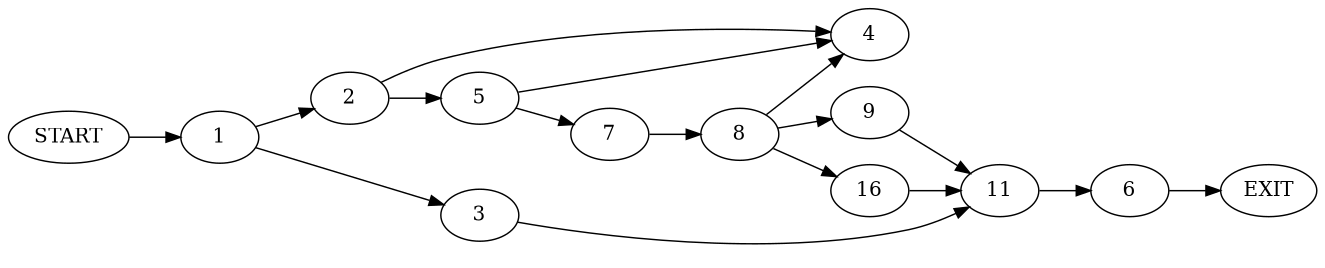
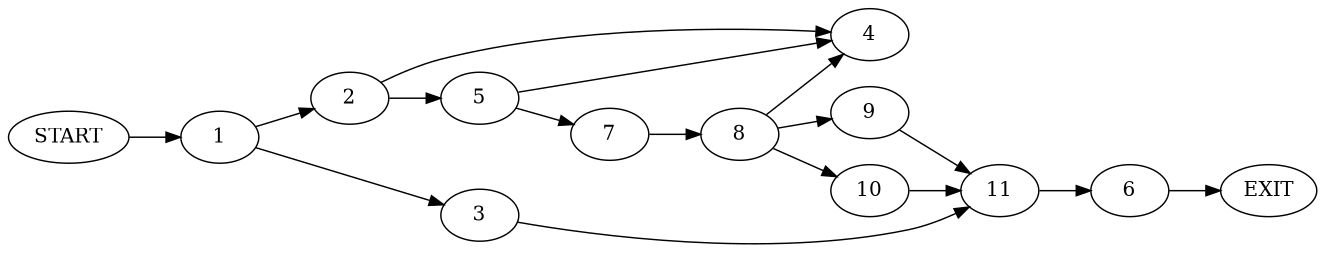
node "16": label "16" -> "10"
